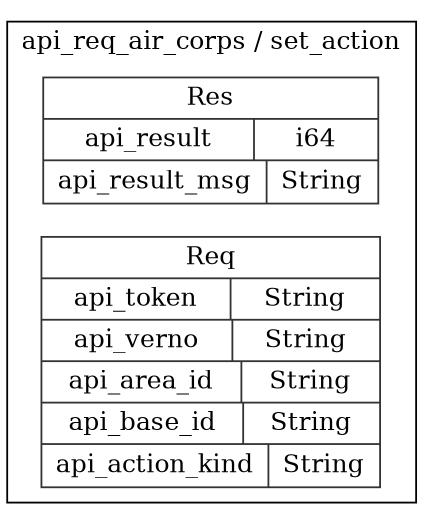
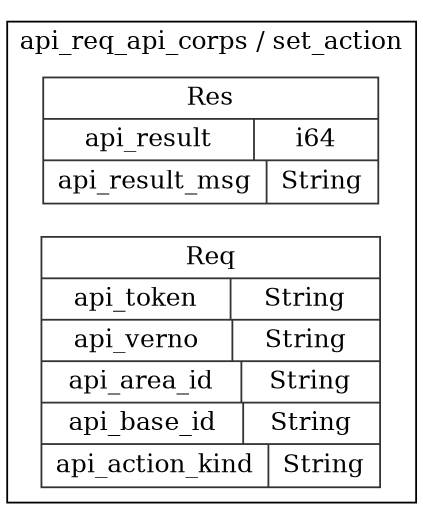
cluster "api_req_air_corps / set_action": label "api_req_air_corps / set_action" -> "api_req_api_corps / set_action"
